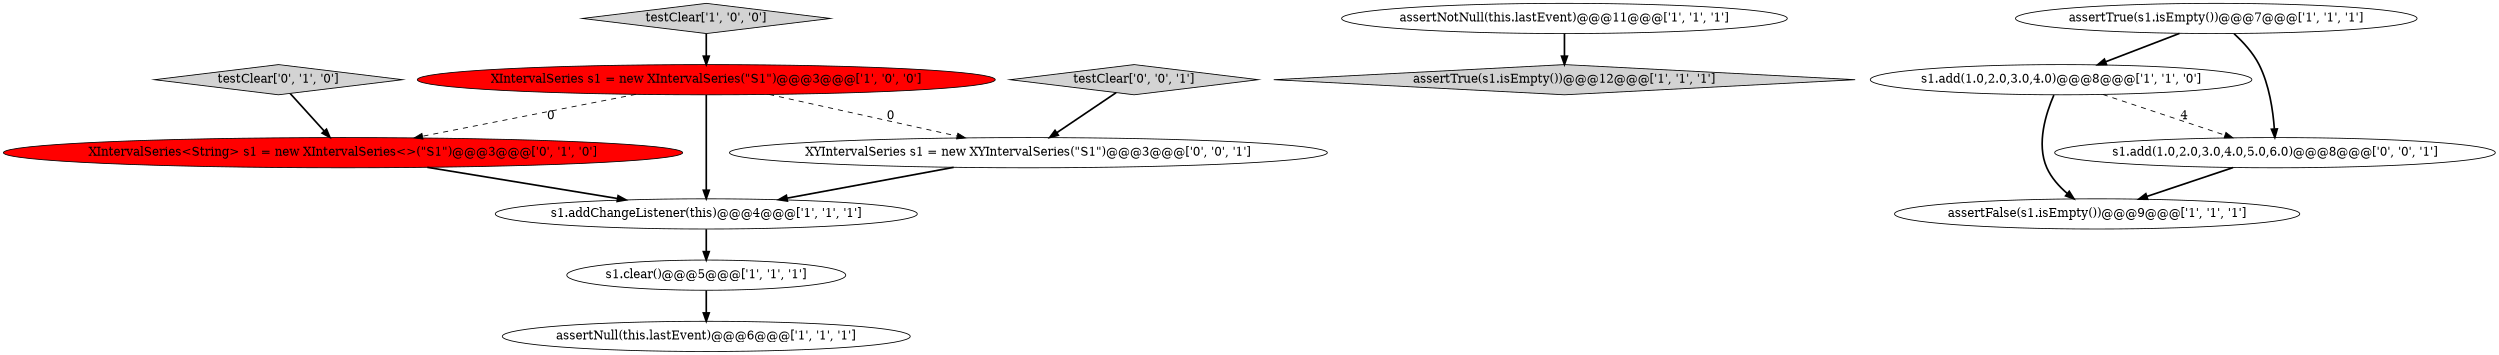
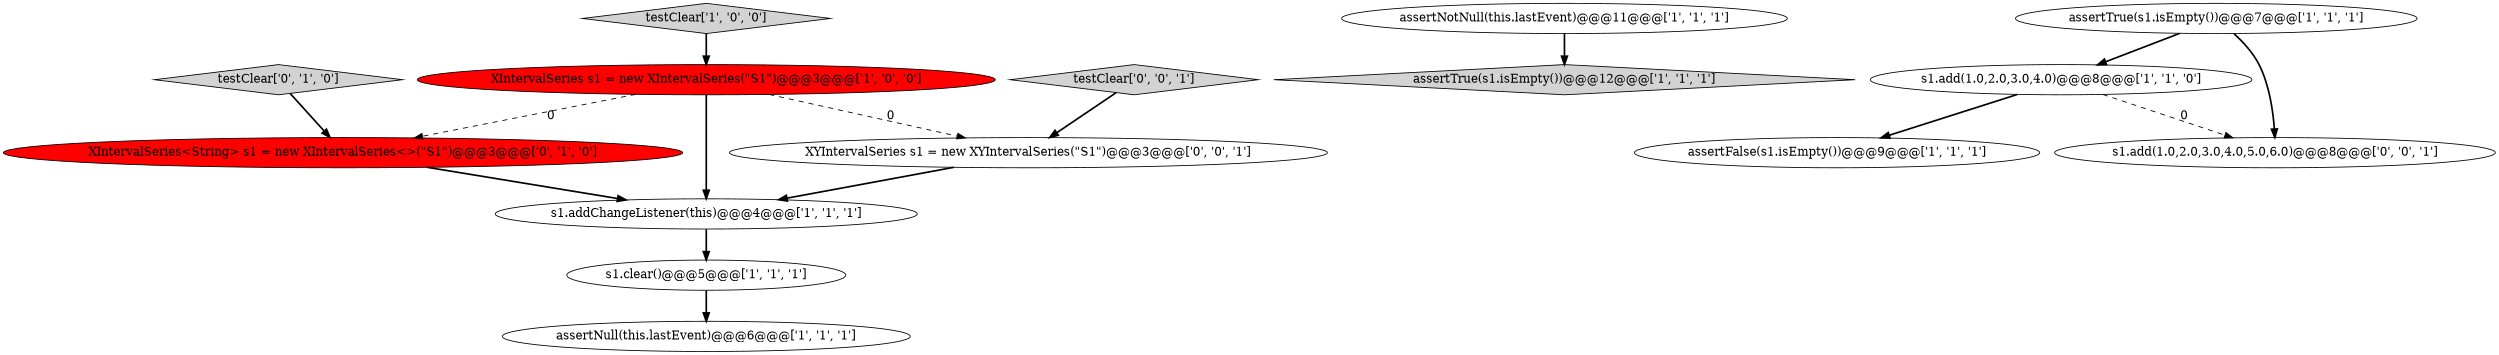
edge "s1.add(1.0,2.0,3.0,4.0)@@@8@@@['1', '1', '0']" -> "s1.add(1.0,2.0,3.0,4.0,5.0,6.0)@@@8@@@['0', '0', '1']": label "4" -> "0"
edge "s1.add(1.0,2.0,3.0,4.0,5.0,6.0)@@@8@@@['0', '0', '1']" -> "assertFalse(s1.isEmpty())@@@9@@@['1', '1', '1']": removed
